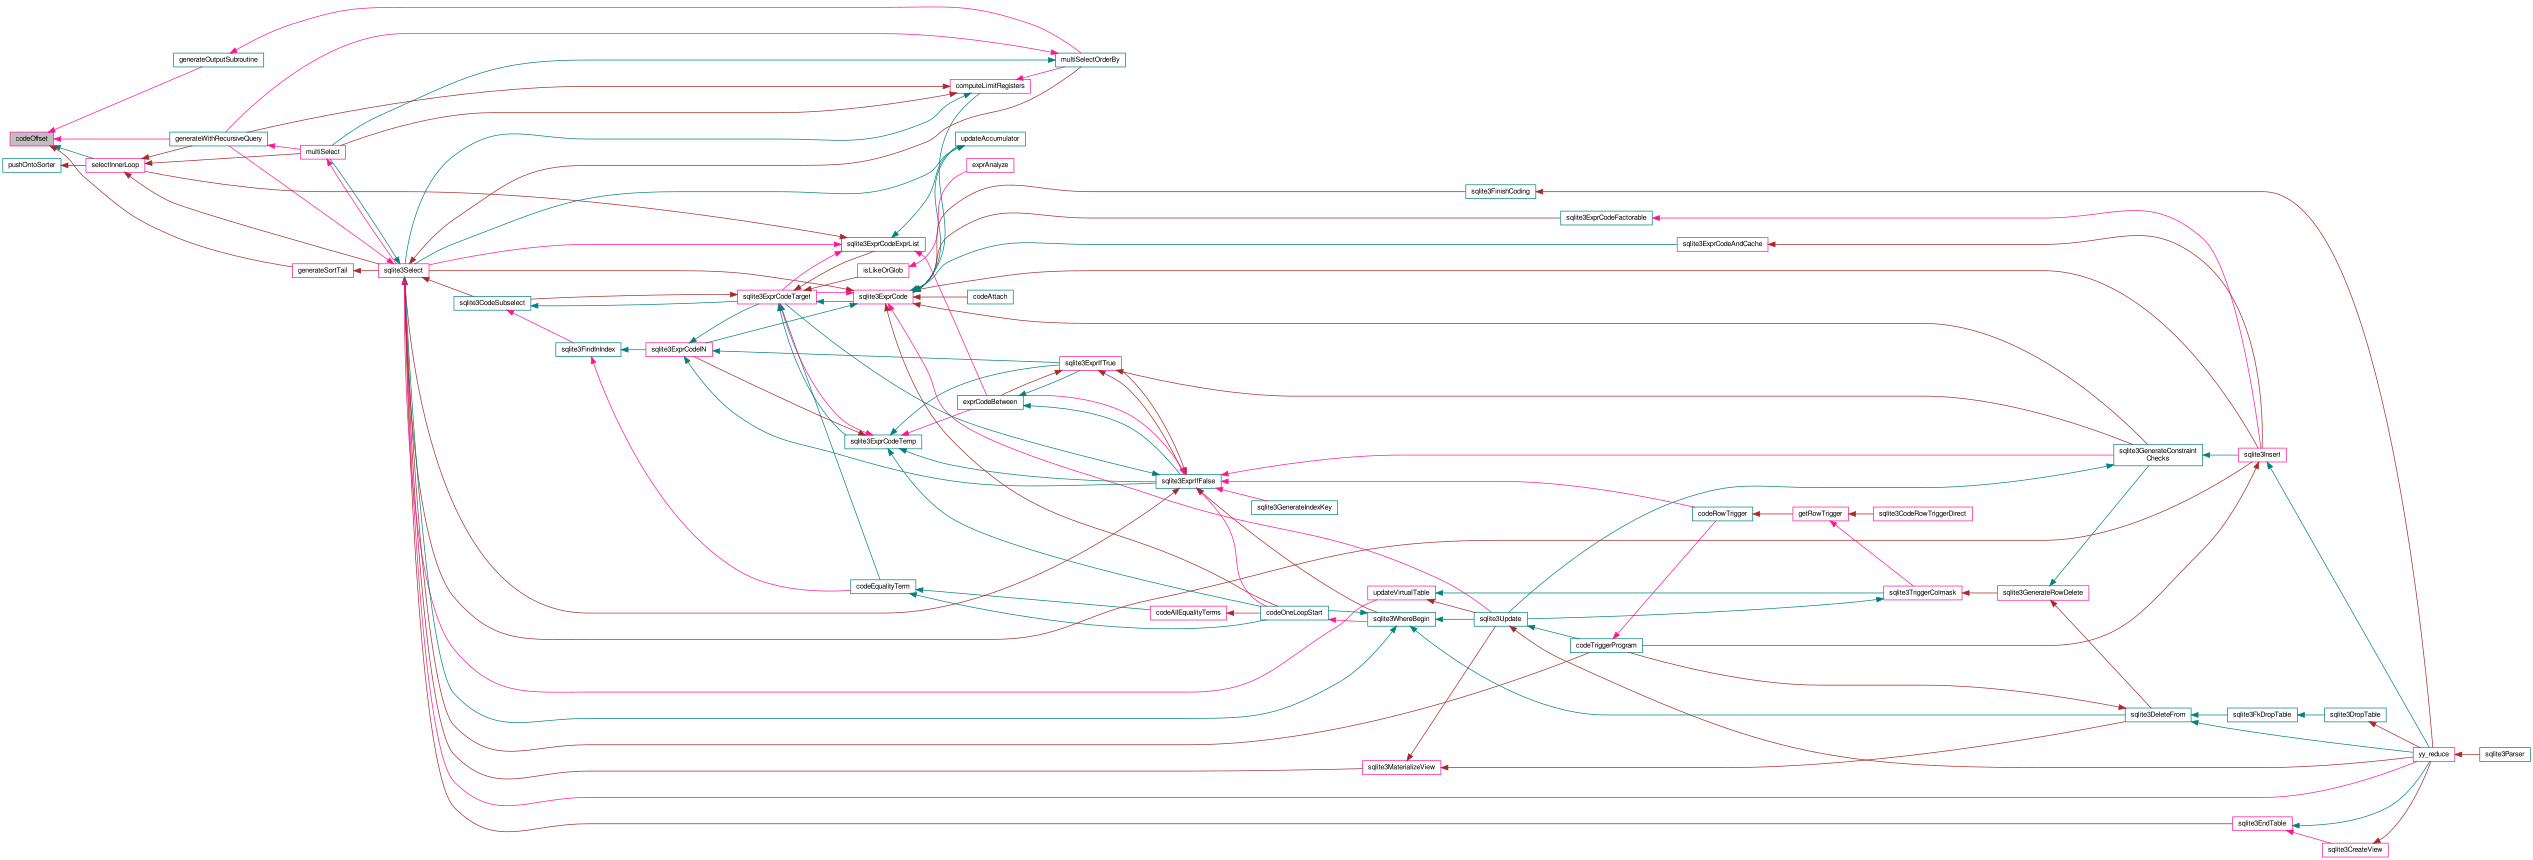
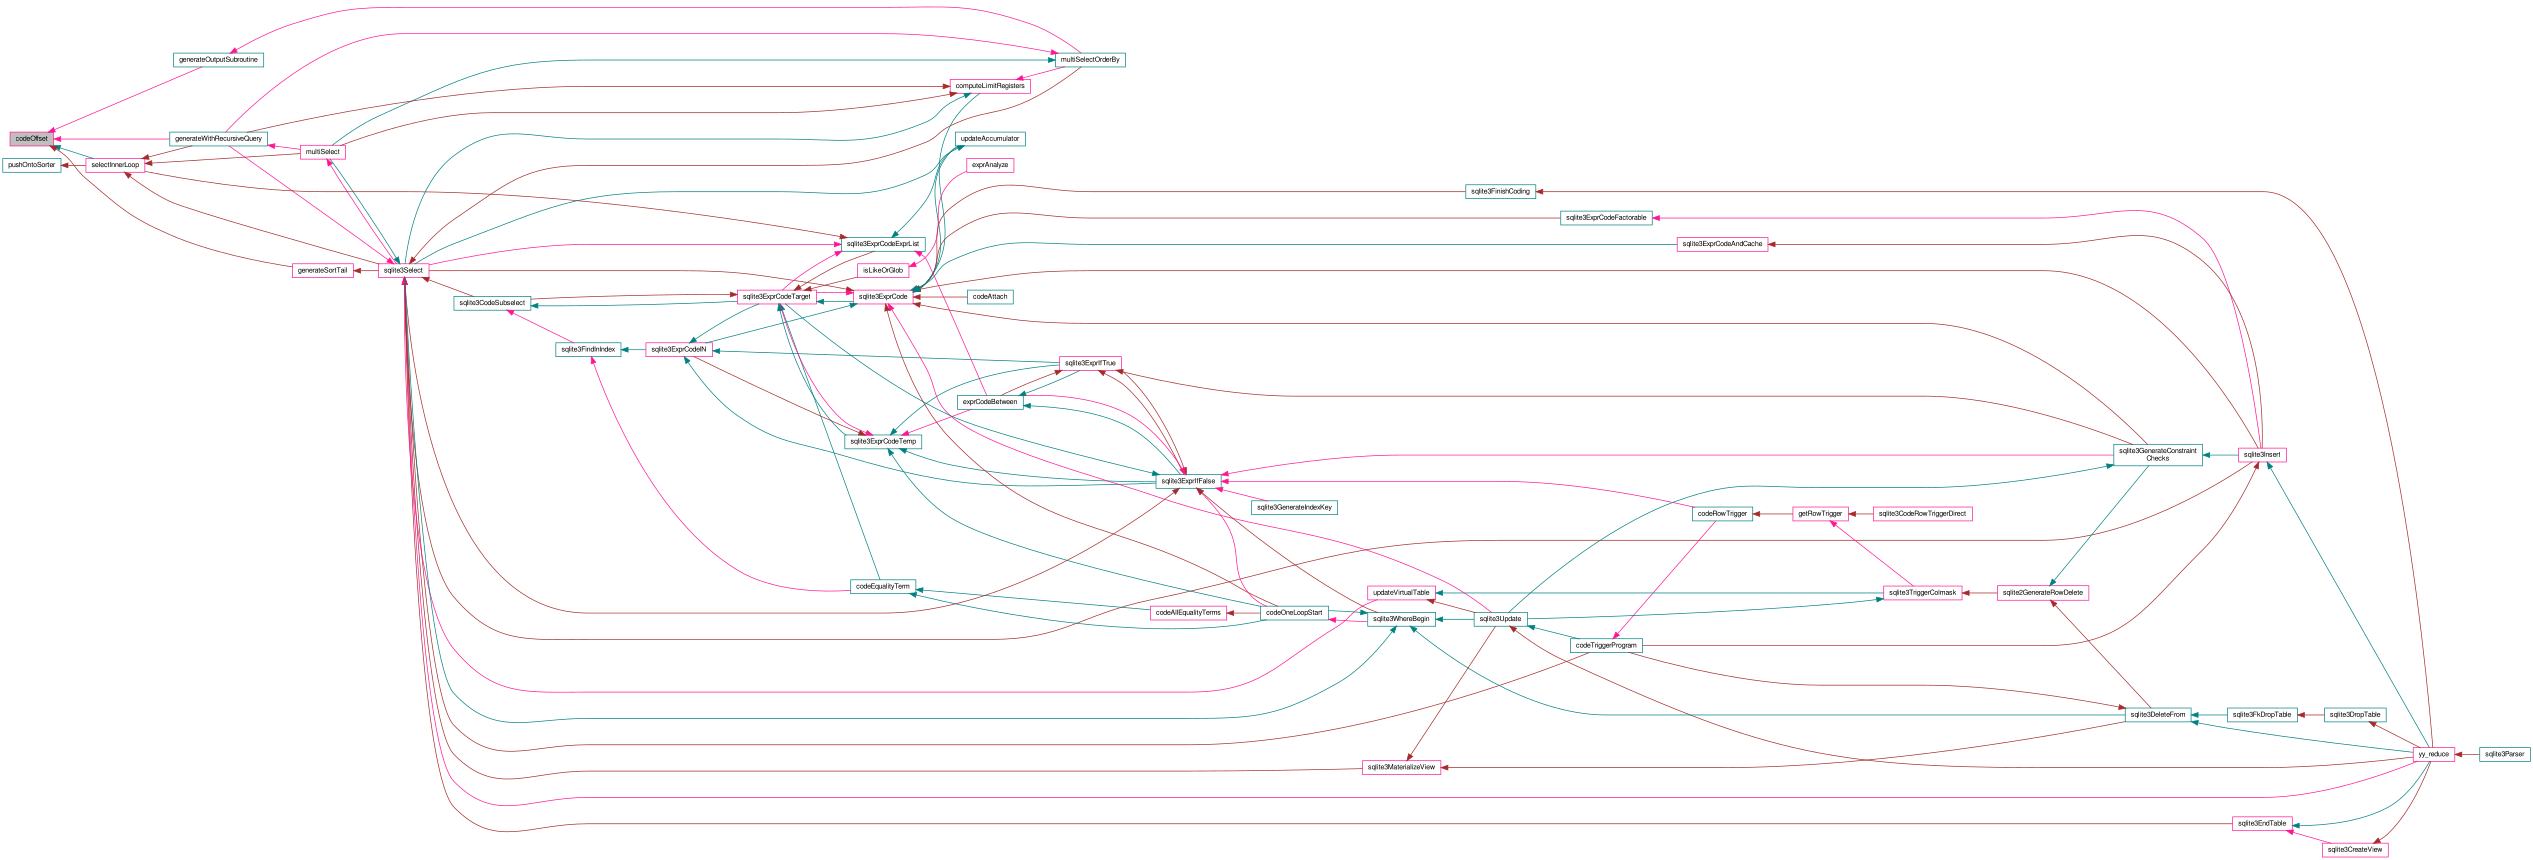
node "sqlite3GenerateRowDelete": label "sqlite3GenerateRowDelete" -> "sqlite2GenerateRowDelete"
edge "sqlite3DropTable" -> "sqlite3FkDropTable": color teal -> brown
